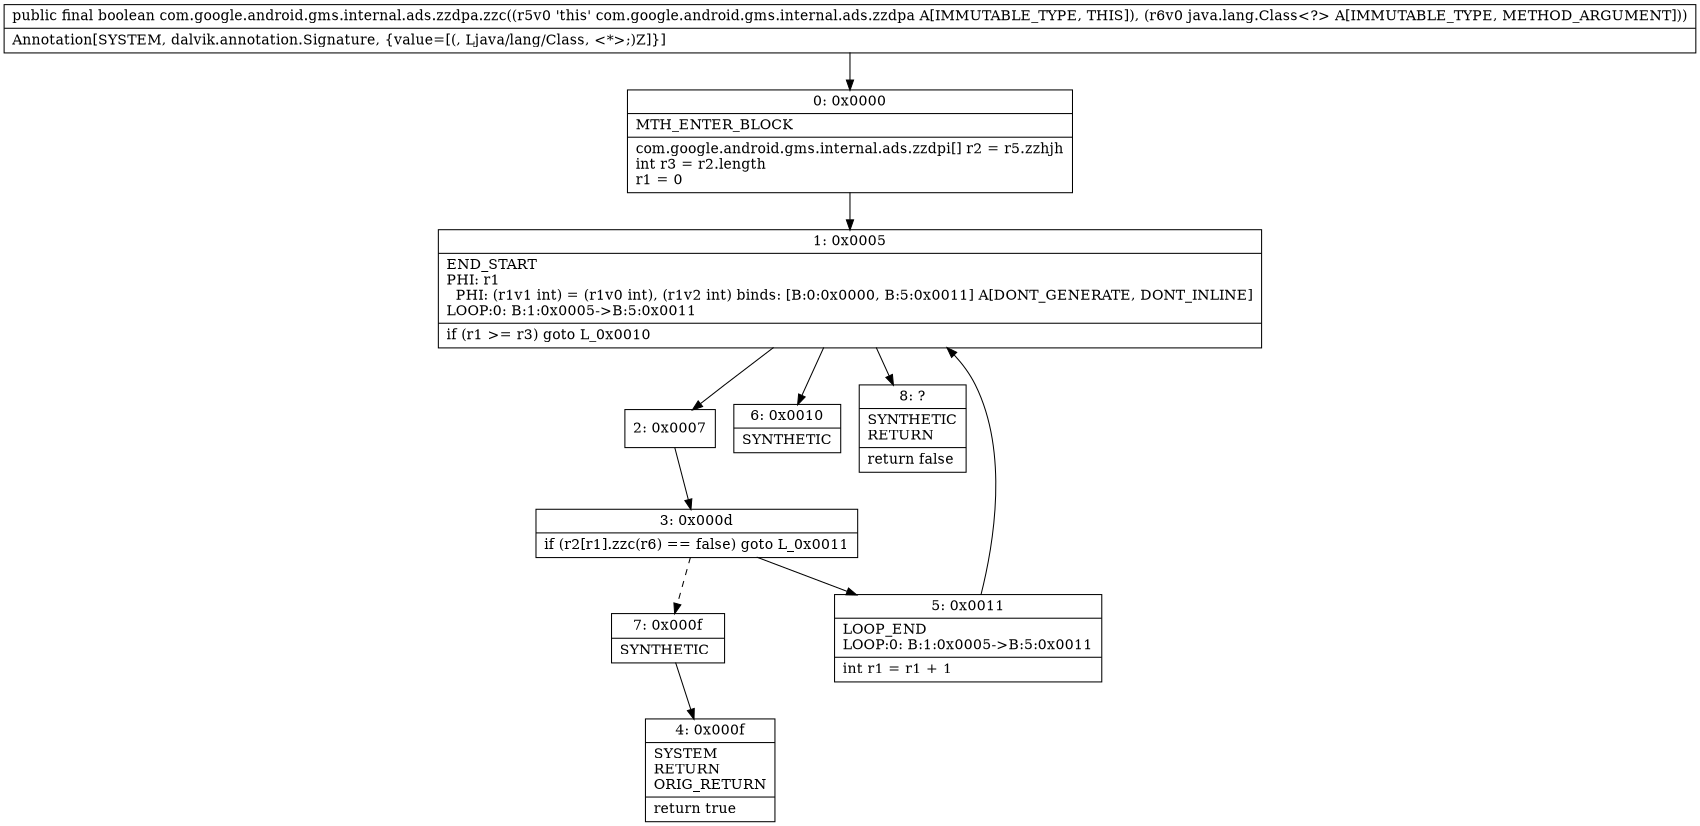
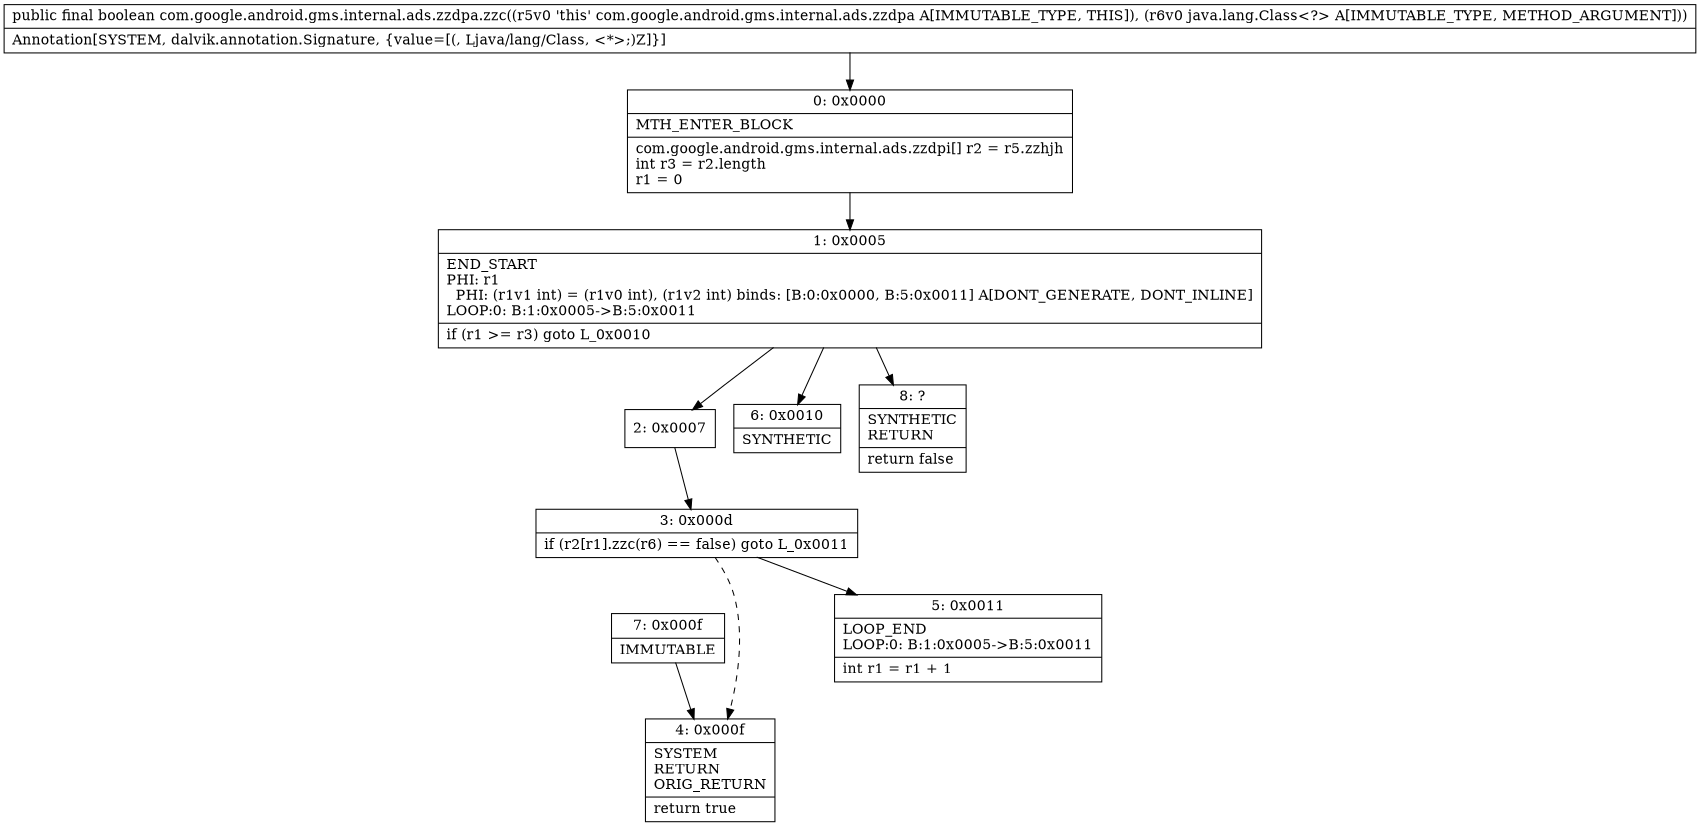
edge "5: 0x0011" -> "1: 0x0005": removed
edge "3: 0x000d" -> "7: 0x000f": now "3: 0x000d" -> "4: 0x000f"
node "7: 0x000f": text "SYNTHETIC" -> "IMMUTABLE"
